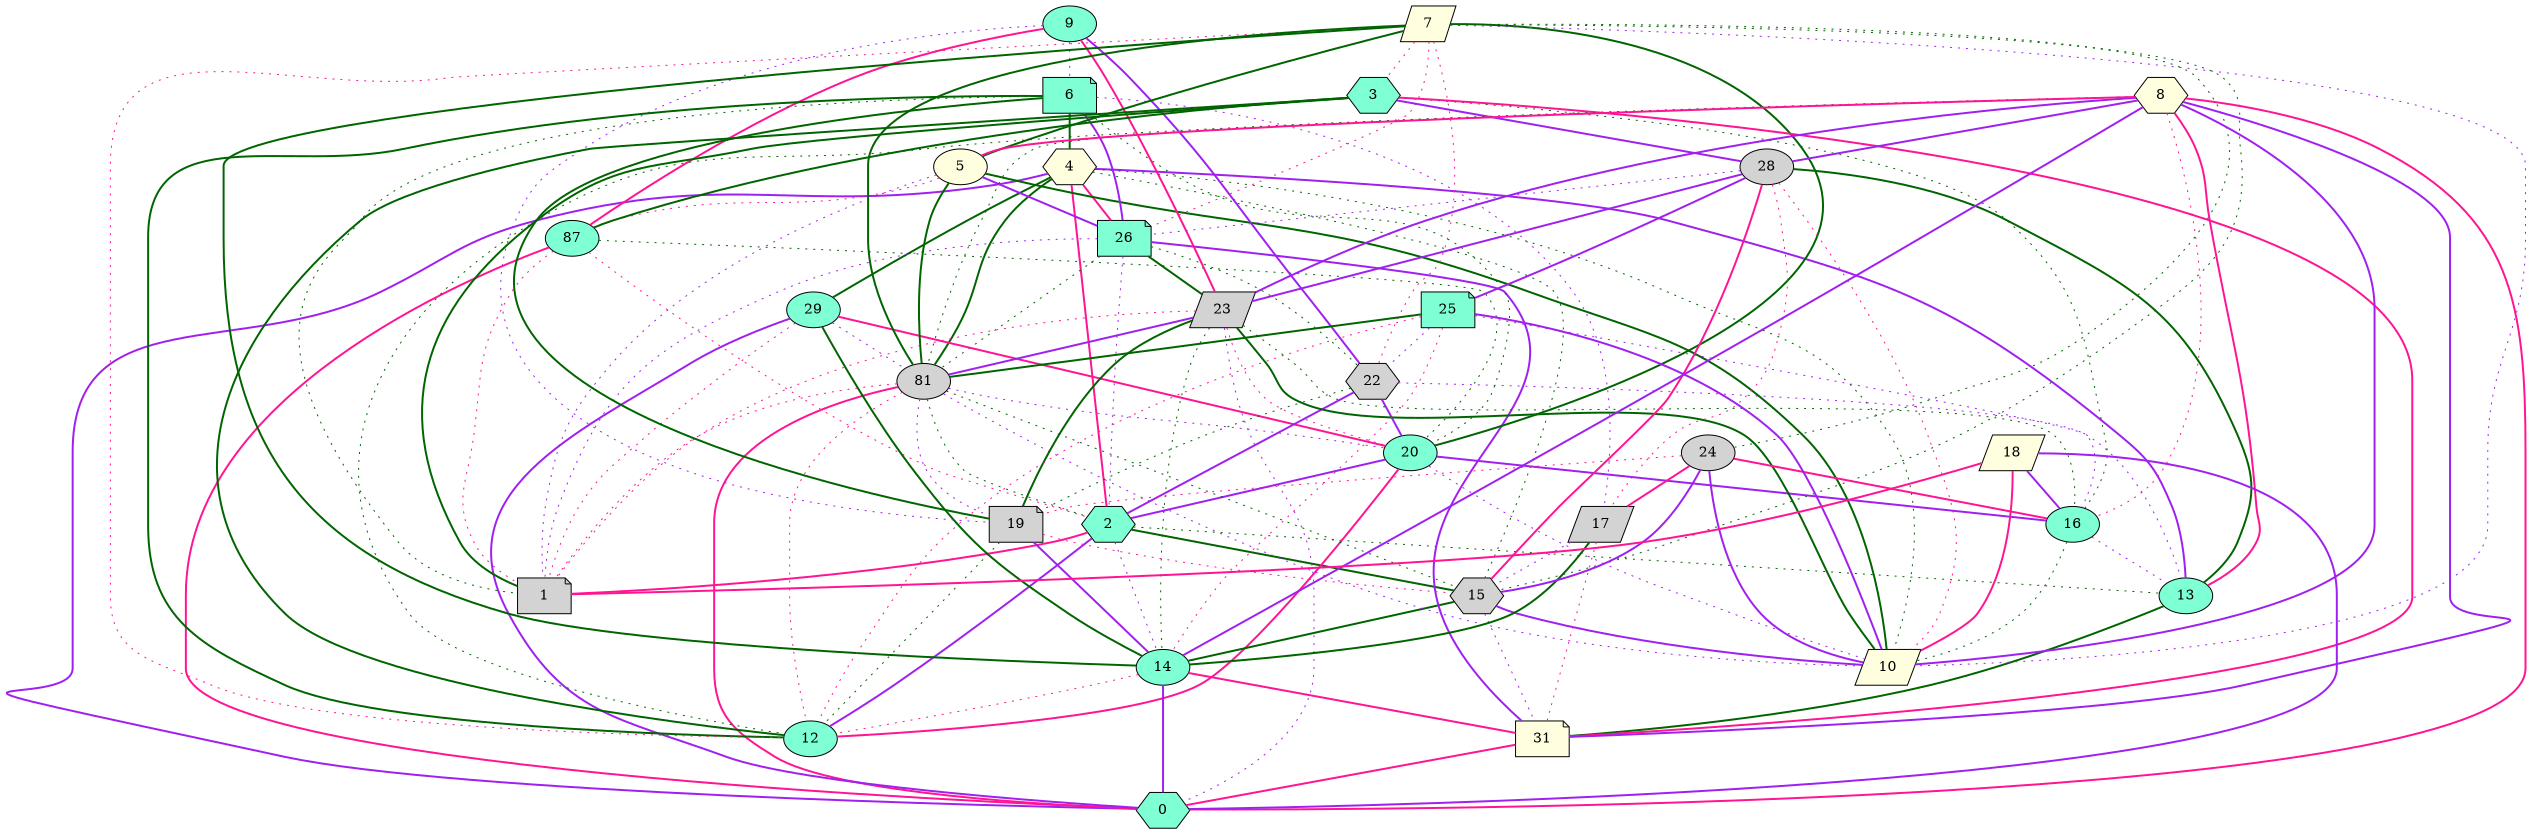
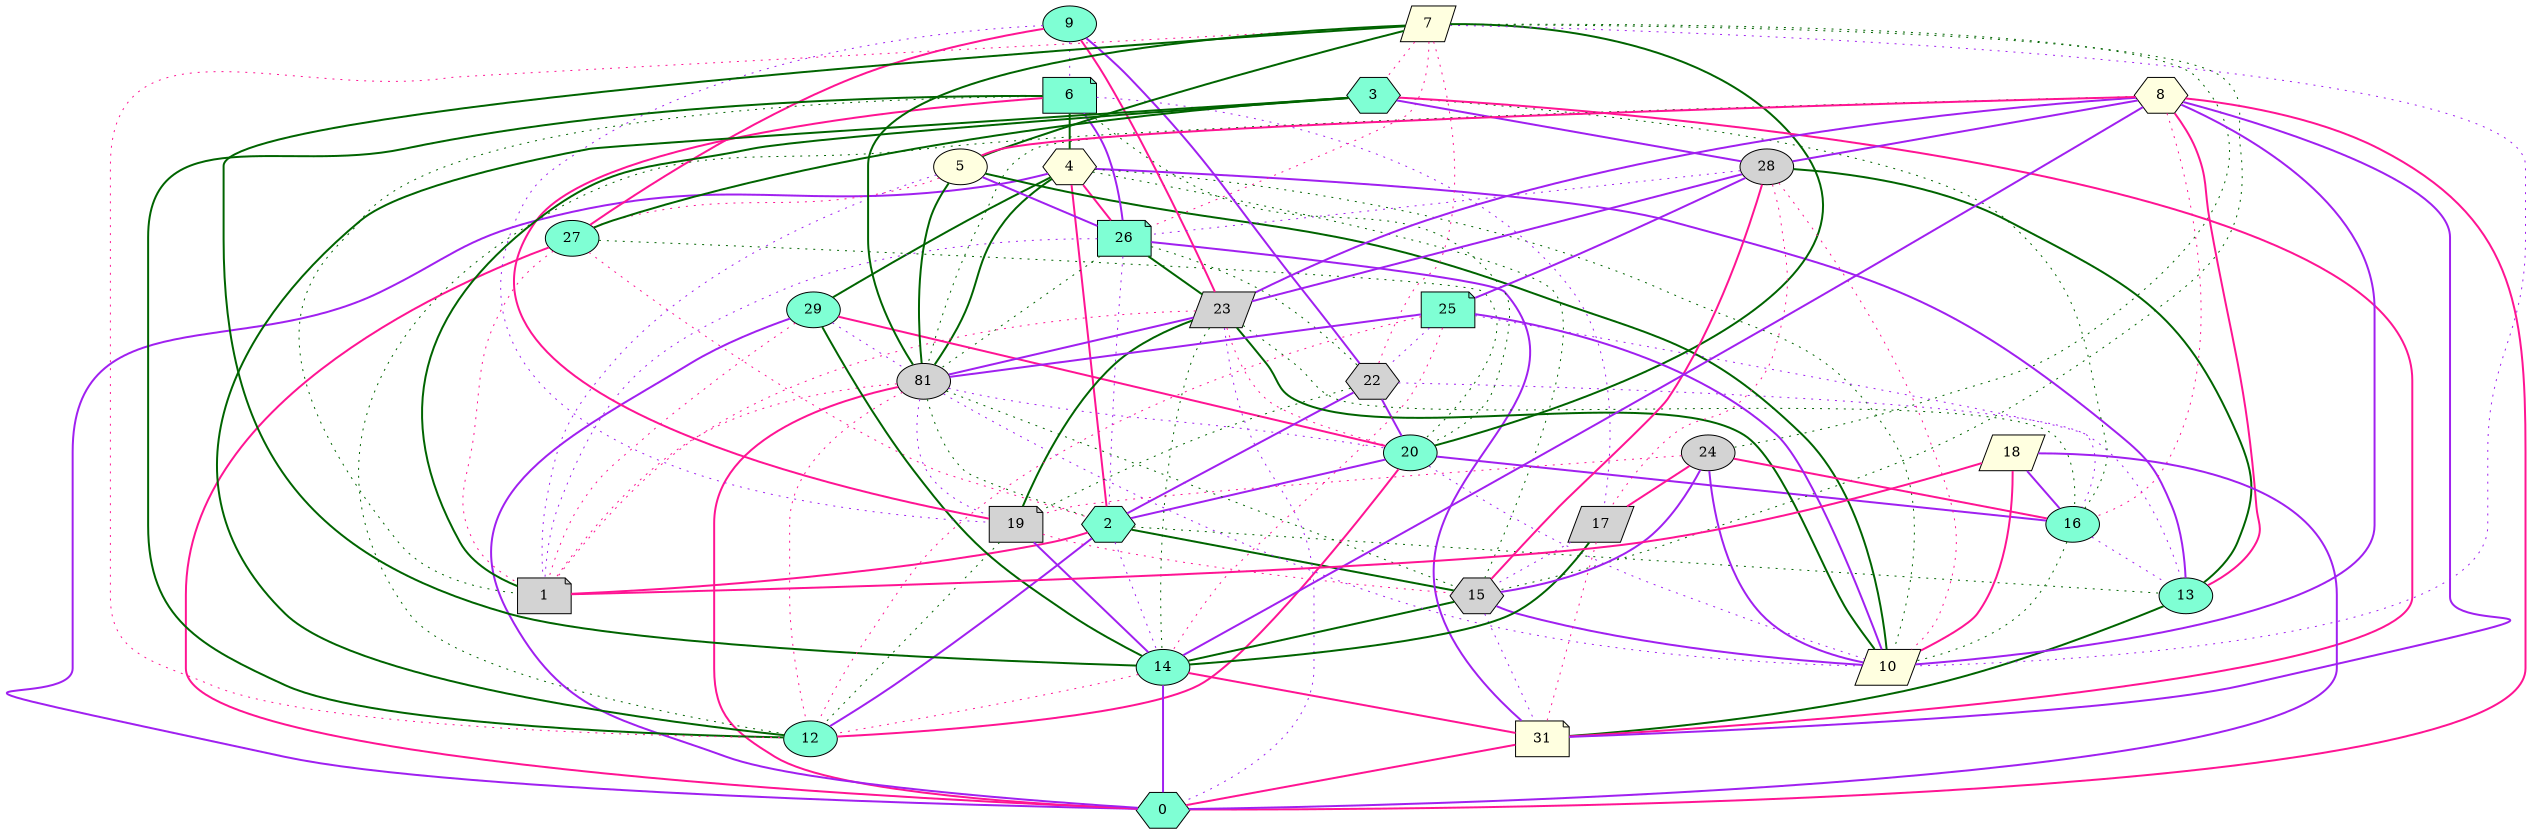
edge "6" -- "19": color darkgreen -> deeppink
node "87": label "87" -> "27"
edge "25" -- "81": color darkgreen -> purple
